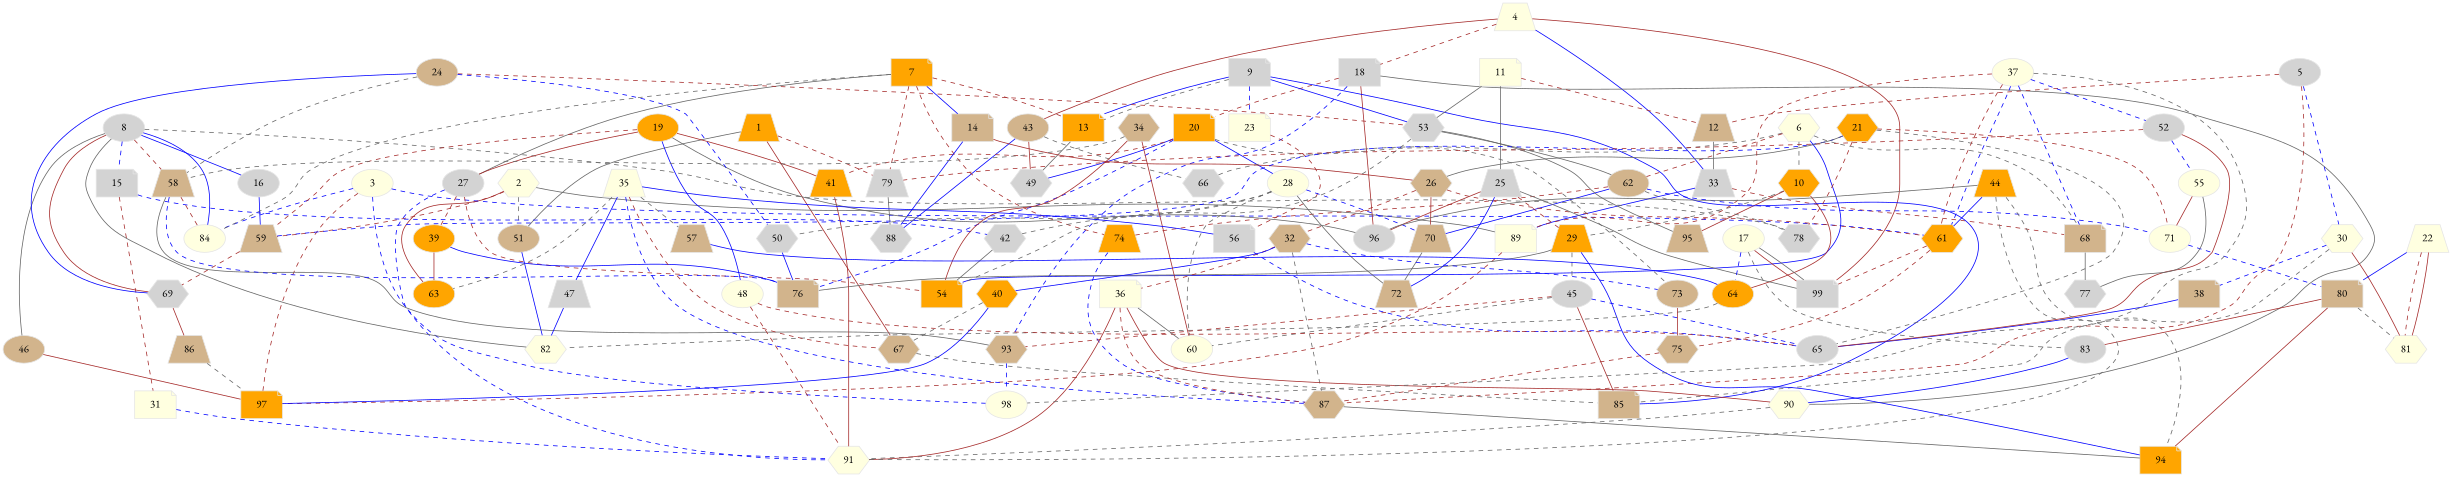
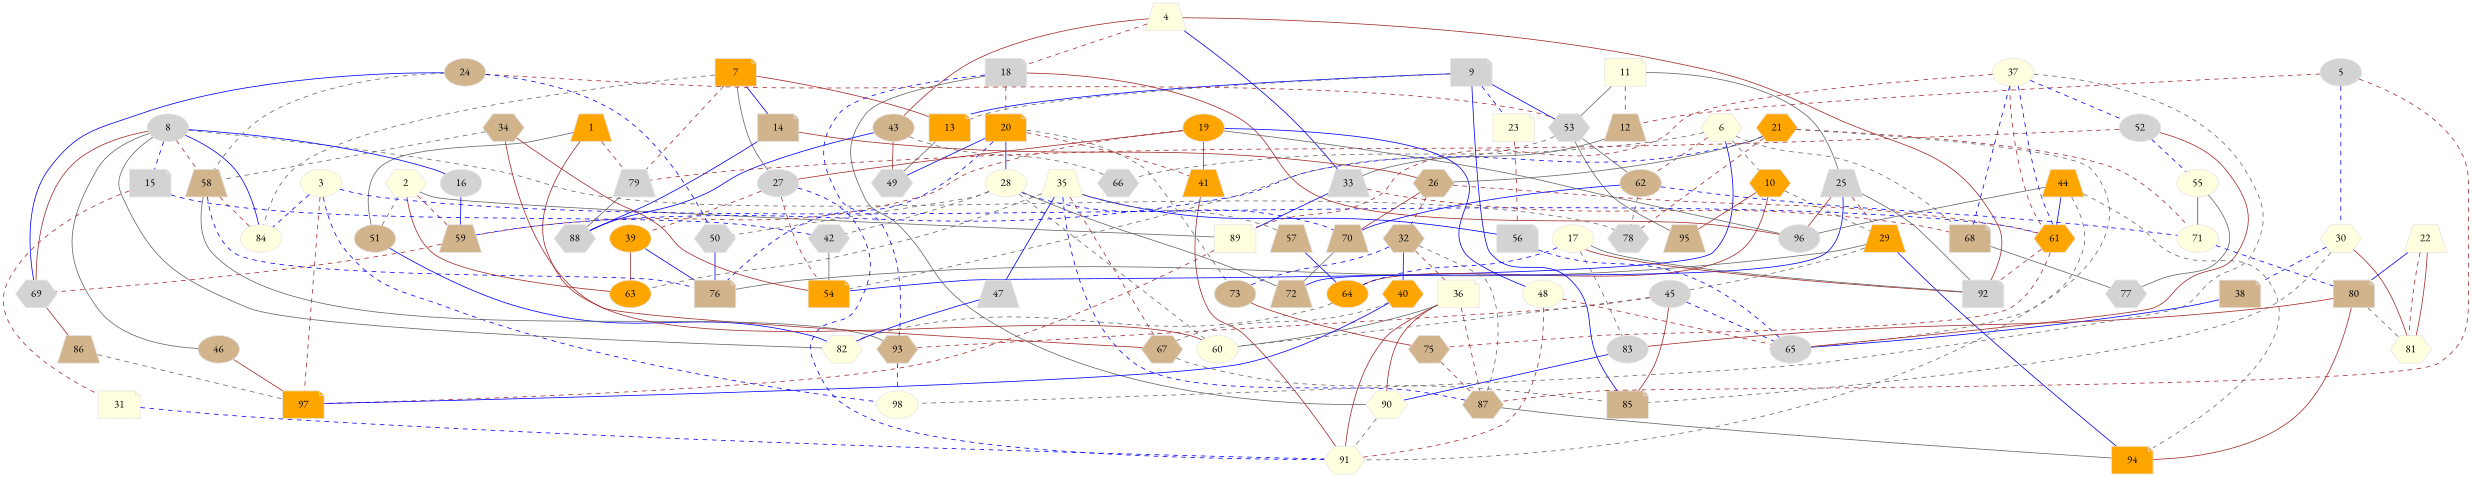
edge "7" -- "13": style dashed -> solid
node "74": removed
node "99": label "99" -> "92"
